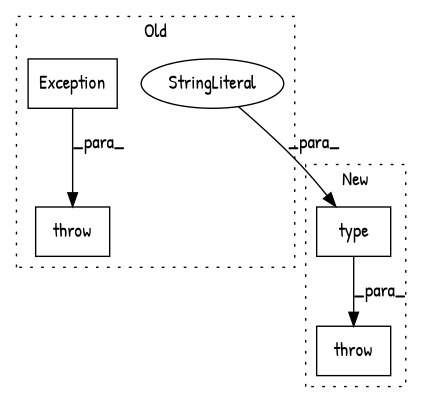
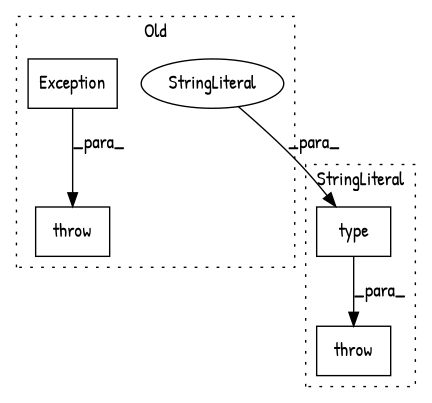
cluster "New": label "New" -> "StringLiteral"
